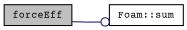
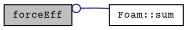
edge "forceEff" -> "Foam::sum": reversed
